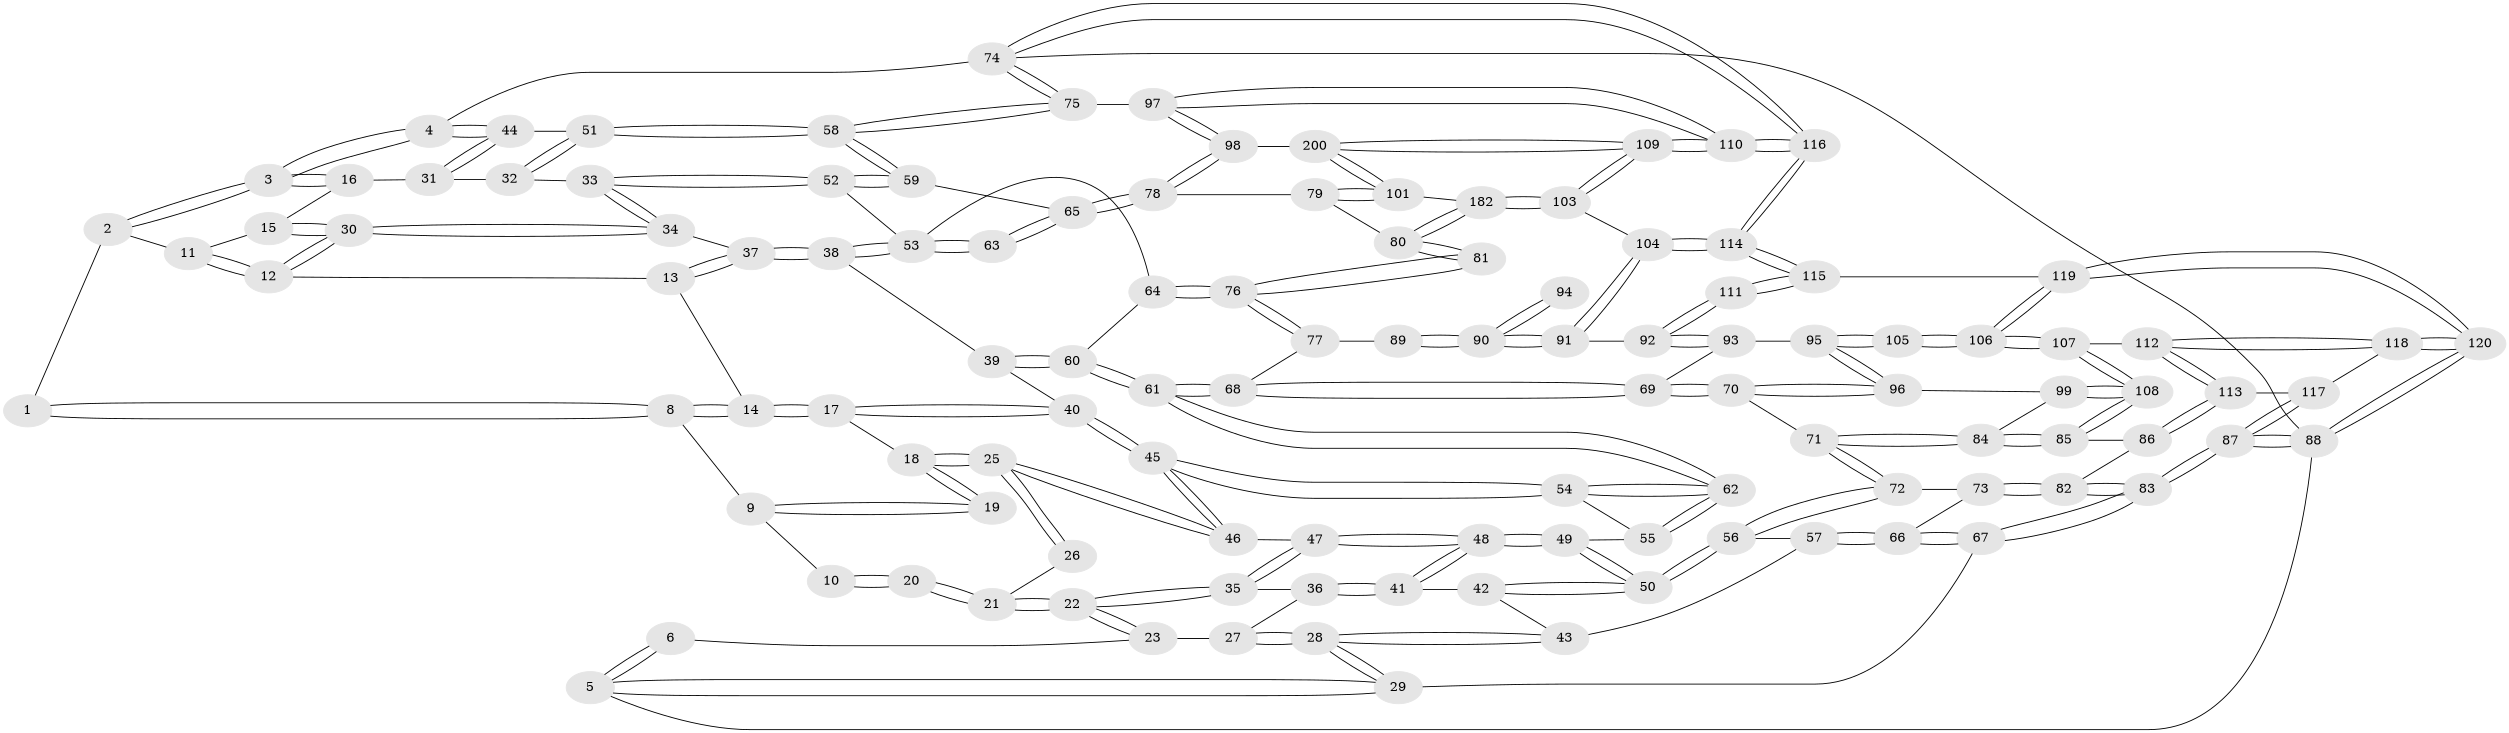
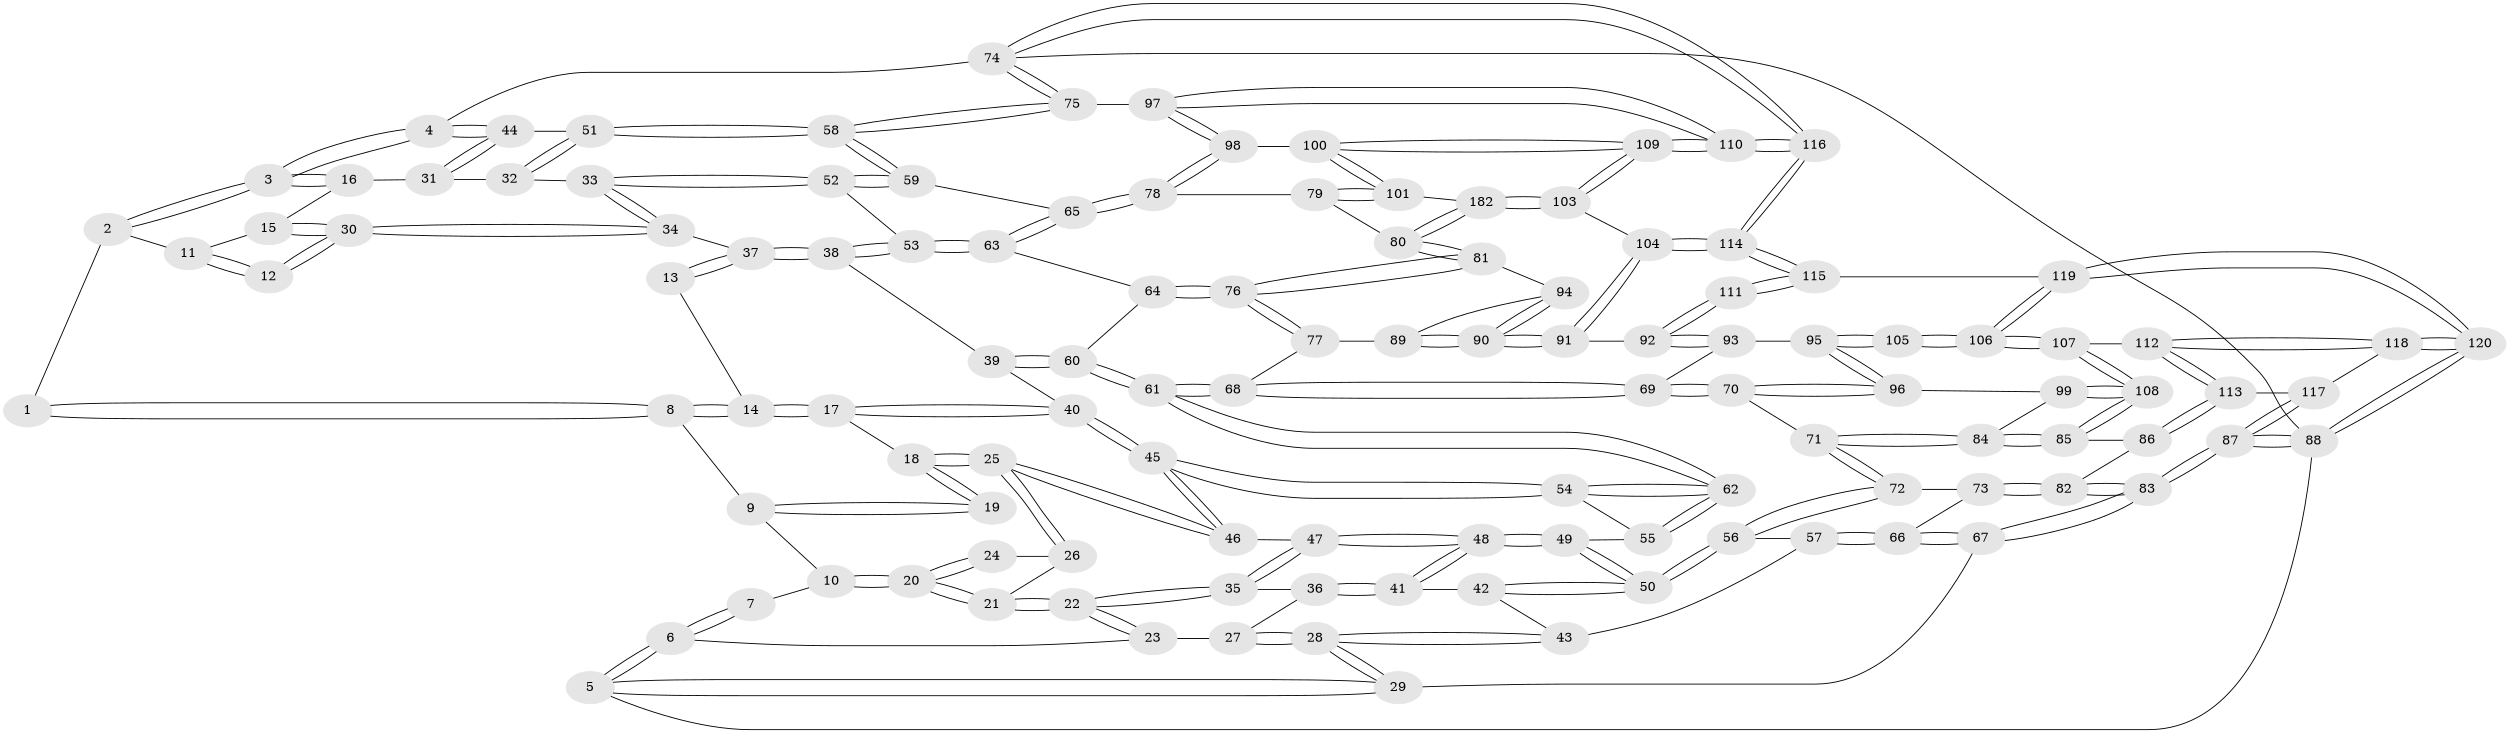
node "200": label "200" -> "100"
edge "53" -- "64": now "63" -- "64"
edge "81" -- "94": added
edge "12" -- "13": removed
edge "94" -- "89": added
node "24": added
node "7": added
